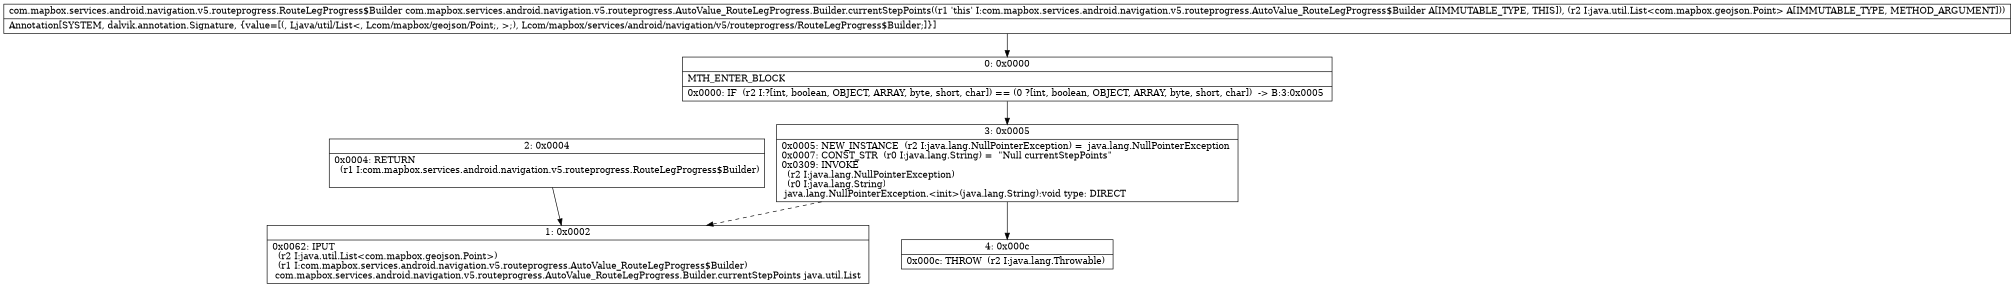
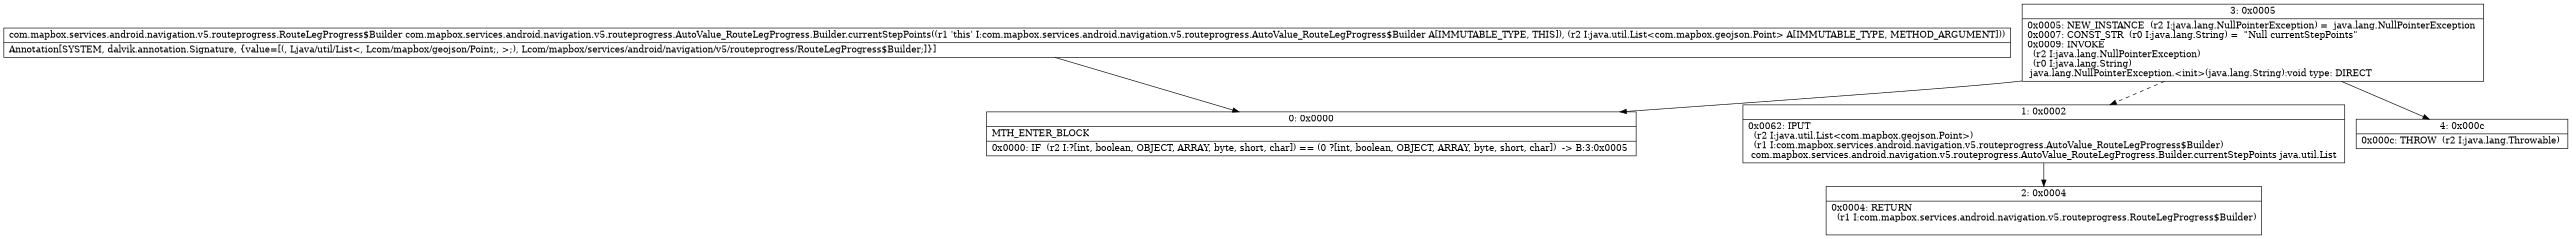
edge "0: 0x0000" -> "3: 0x0005": reversed
node "3: 0x0005": text "0x0309: INVOKE" -> "0x0009: INVOKE"
edge "2: 0x0004" -> "1: 0x0002": reversed
